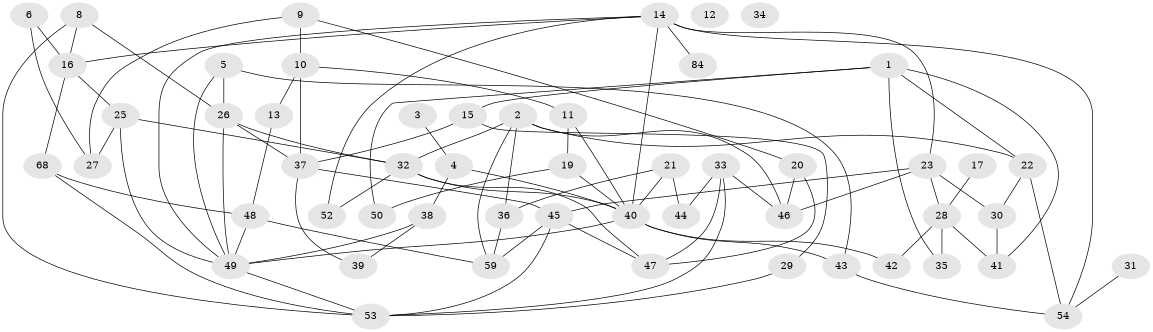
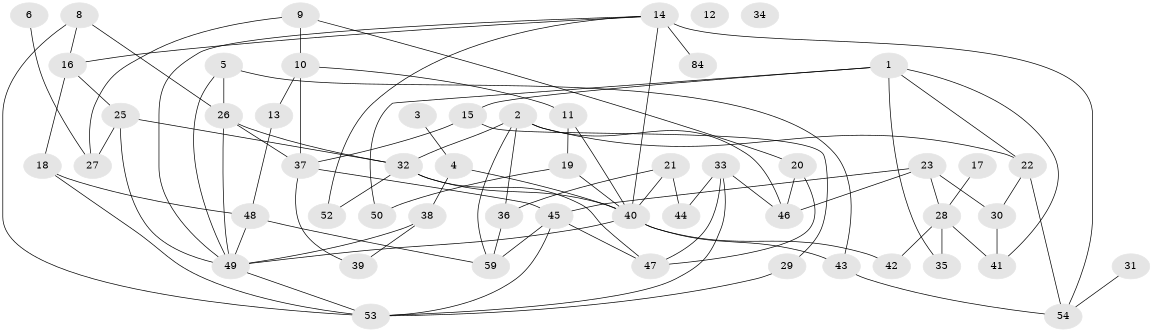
edge "14" -- "23": removed
edge "6" -- "16": removed
node "68": label "68" -> "18"
